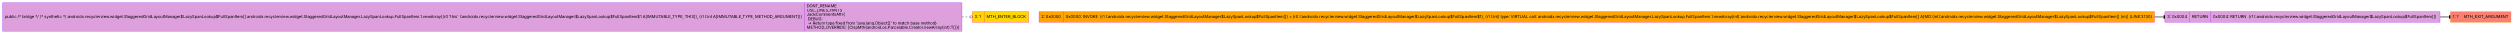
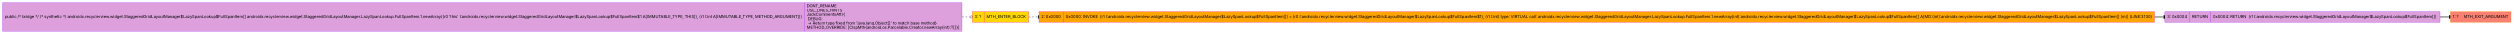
edge "0: ?" -> "2: 0x0000": added
